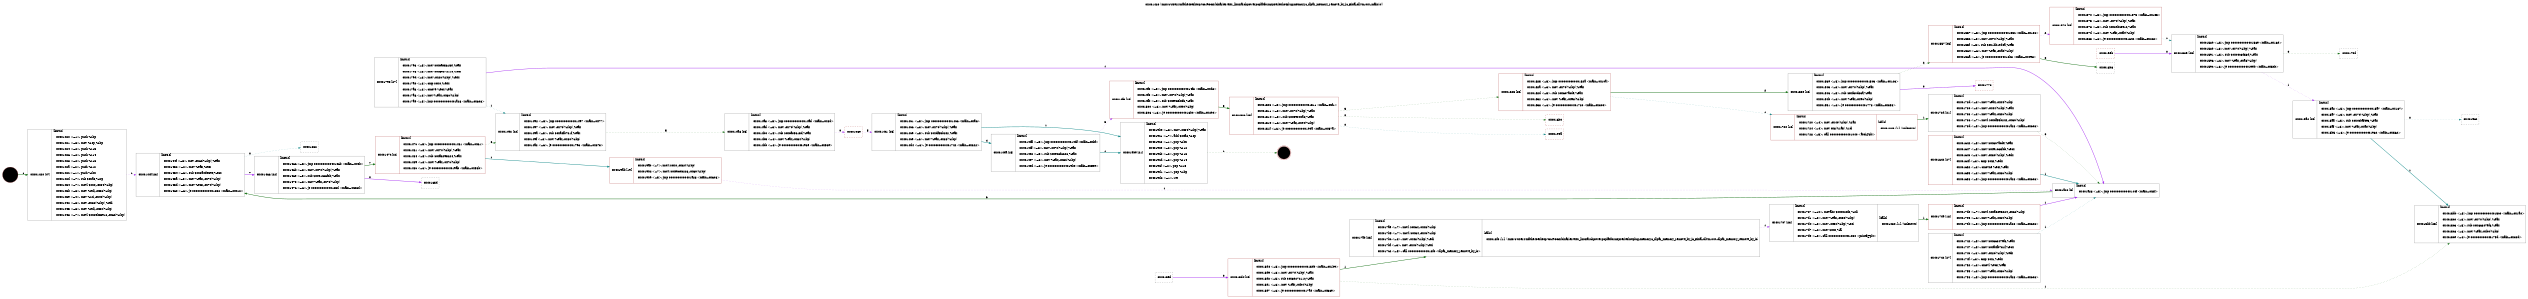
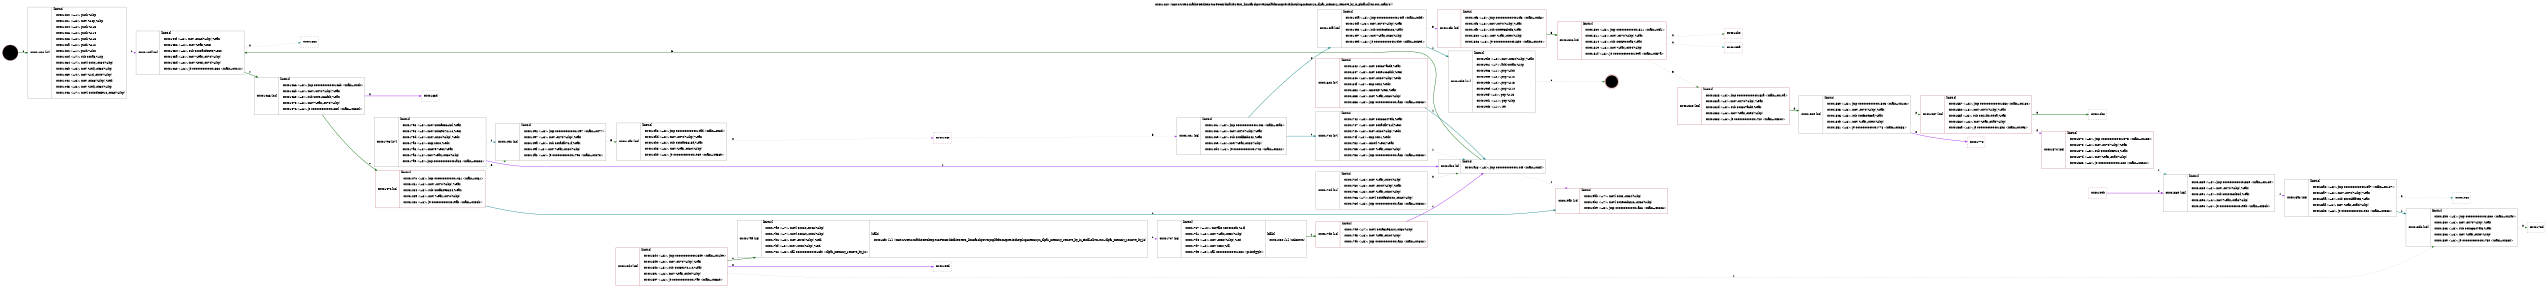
edge "0x401589 [25]" -> "0x40175d": now "0x4015bb [25]" -> "0x40175d"
edge "0x4014c1 [25]" -> "0x4019be [21]": now "0x4014c1 [25]" -> "0x401742 [27]"
node "0x401720 [13]": removed
edge "0x40144f [23]" -> "0x401466 [22]": color purple -> darkgreen
edge "0x4019ab [19]" -> "0x401a28 [5]": reversed
edge "0x4015ed" -> "0x4015d4 [25]": reversed
